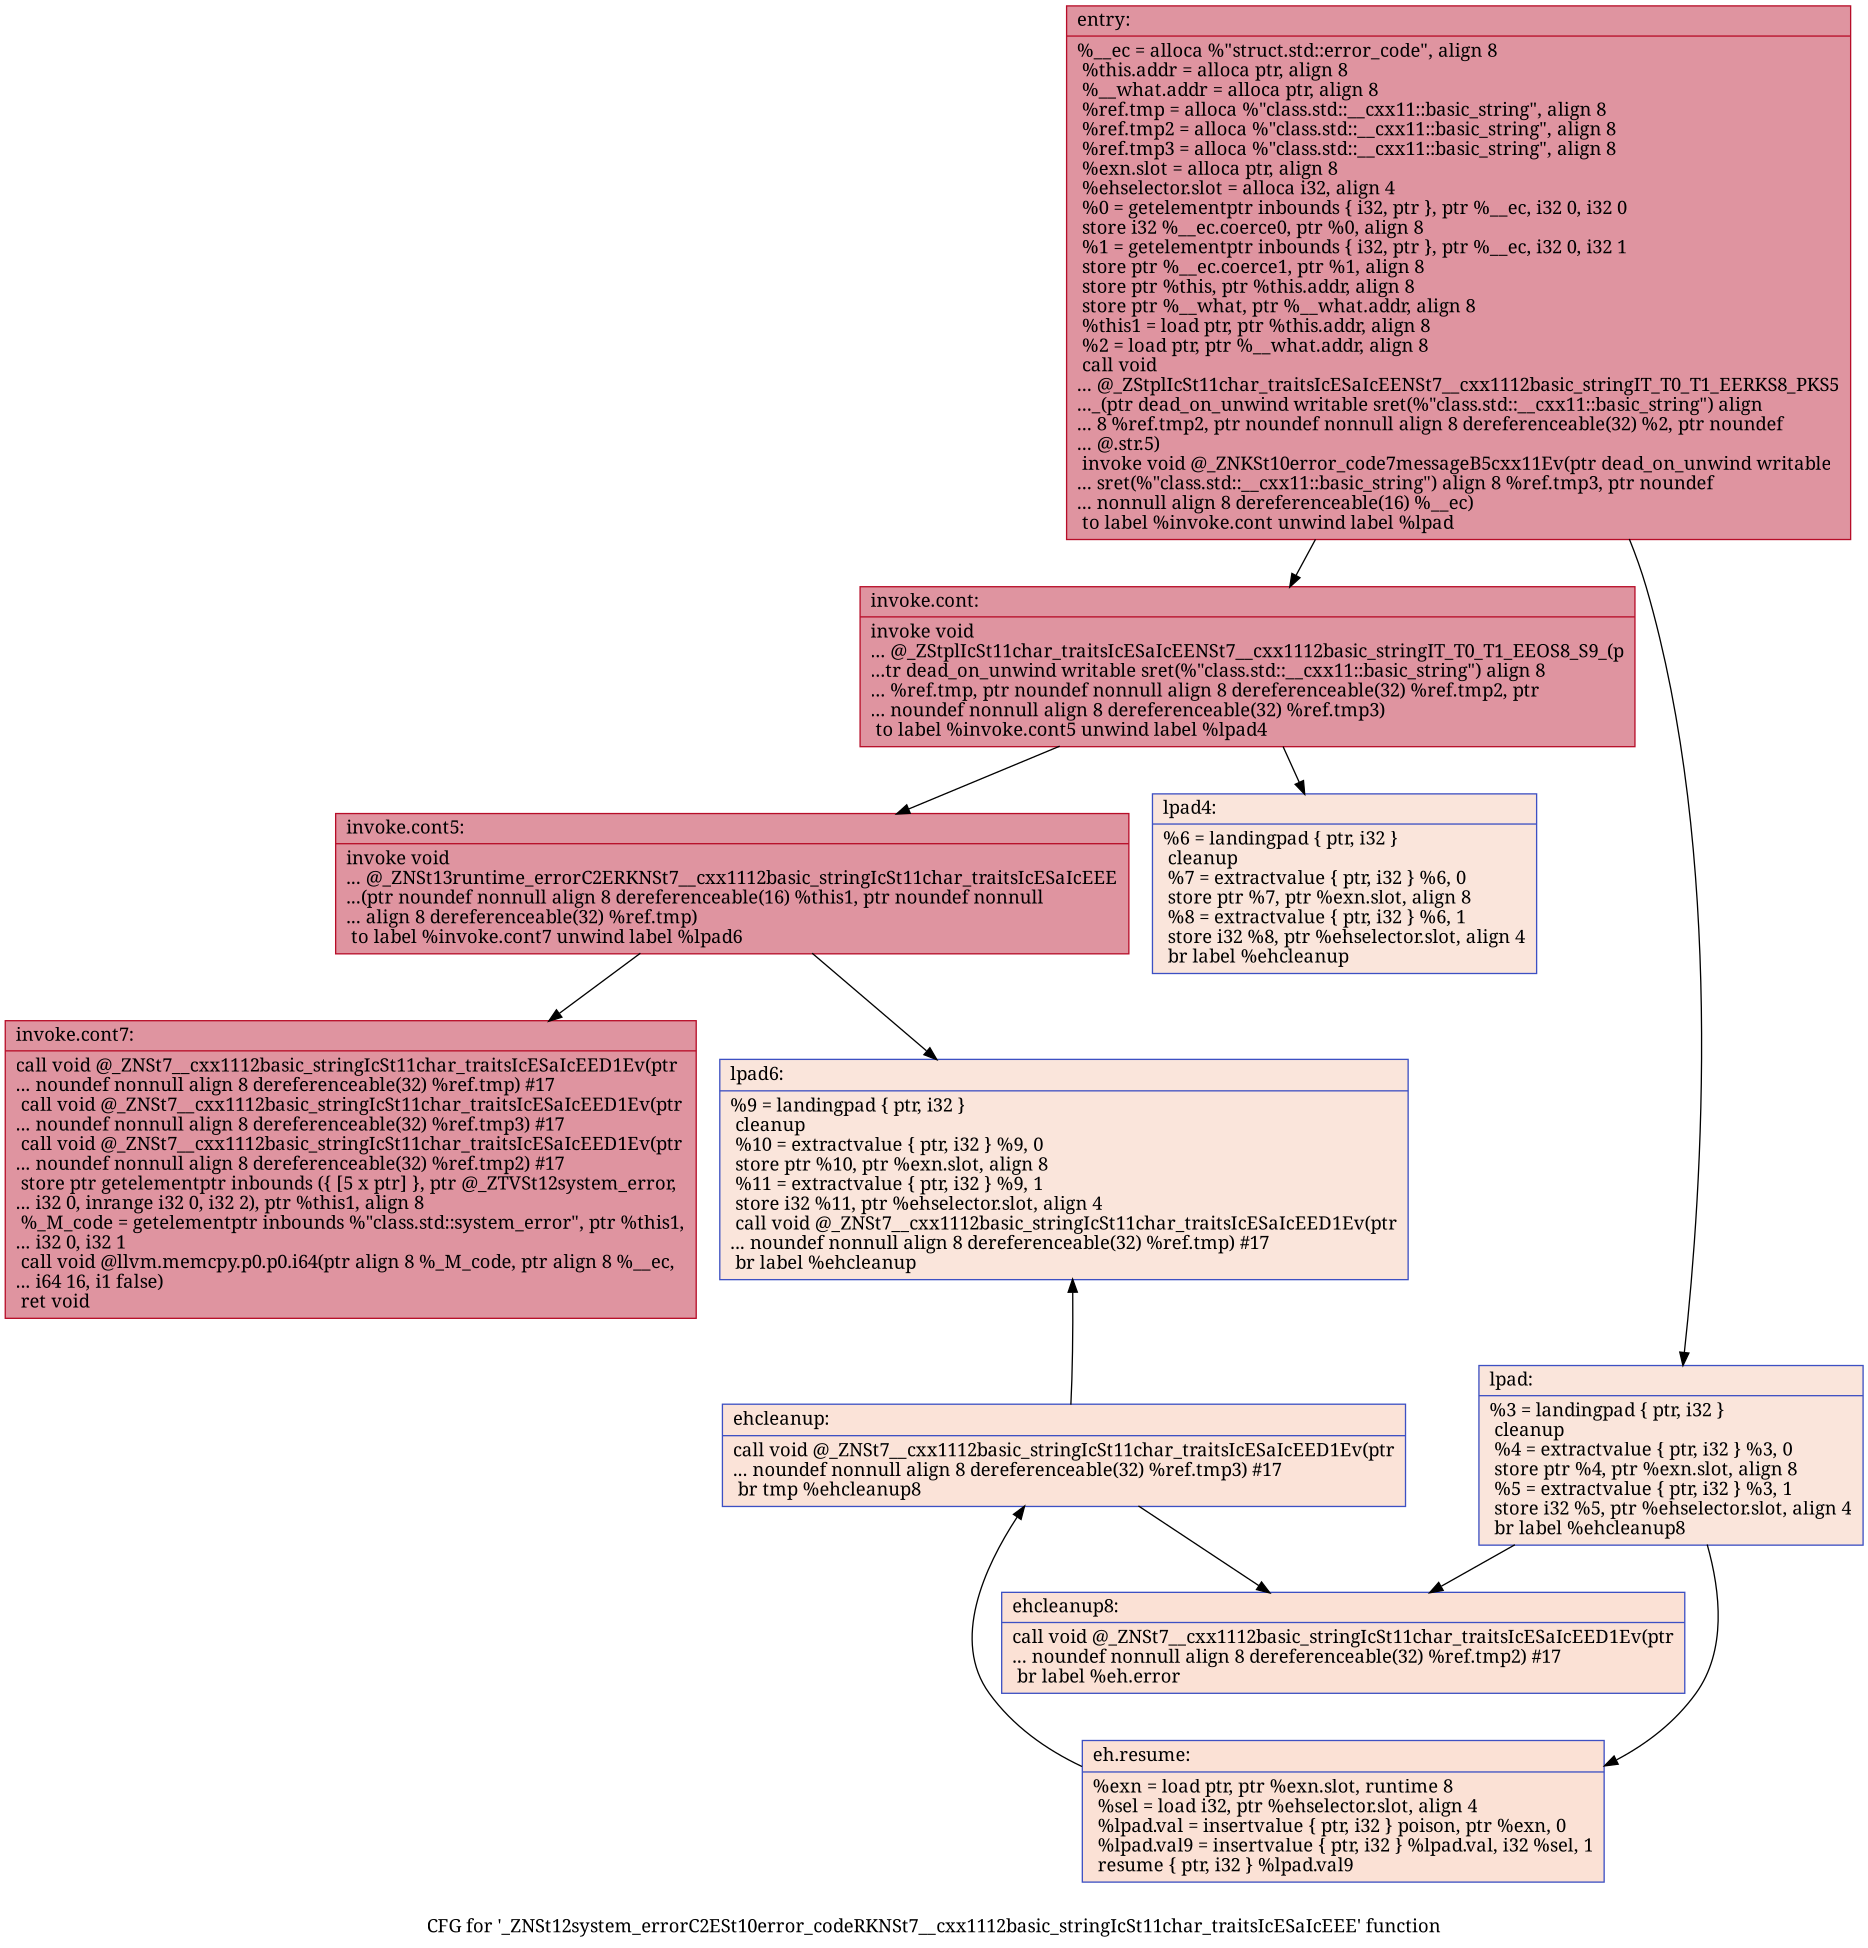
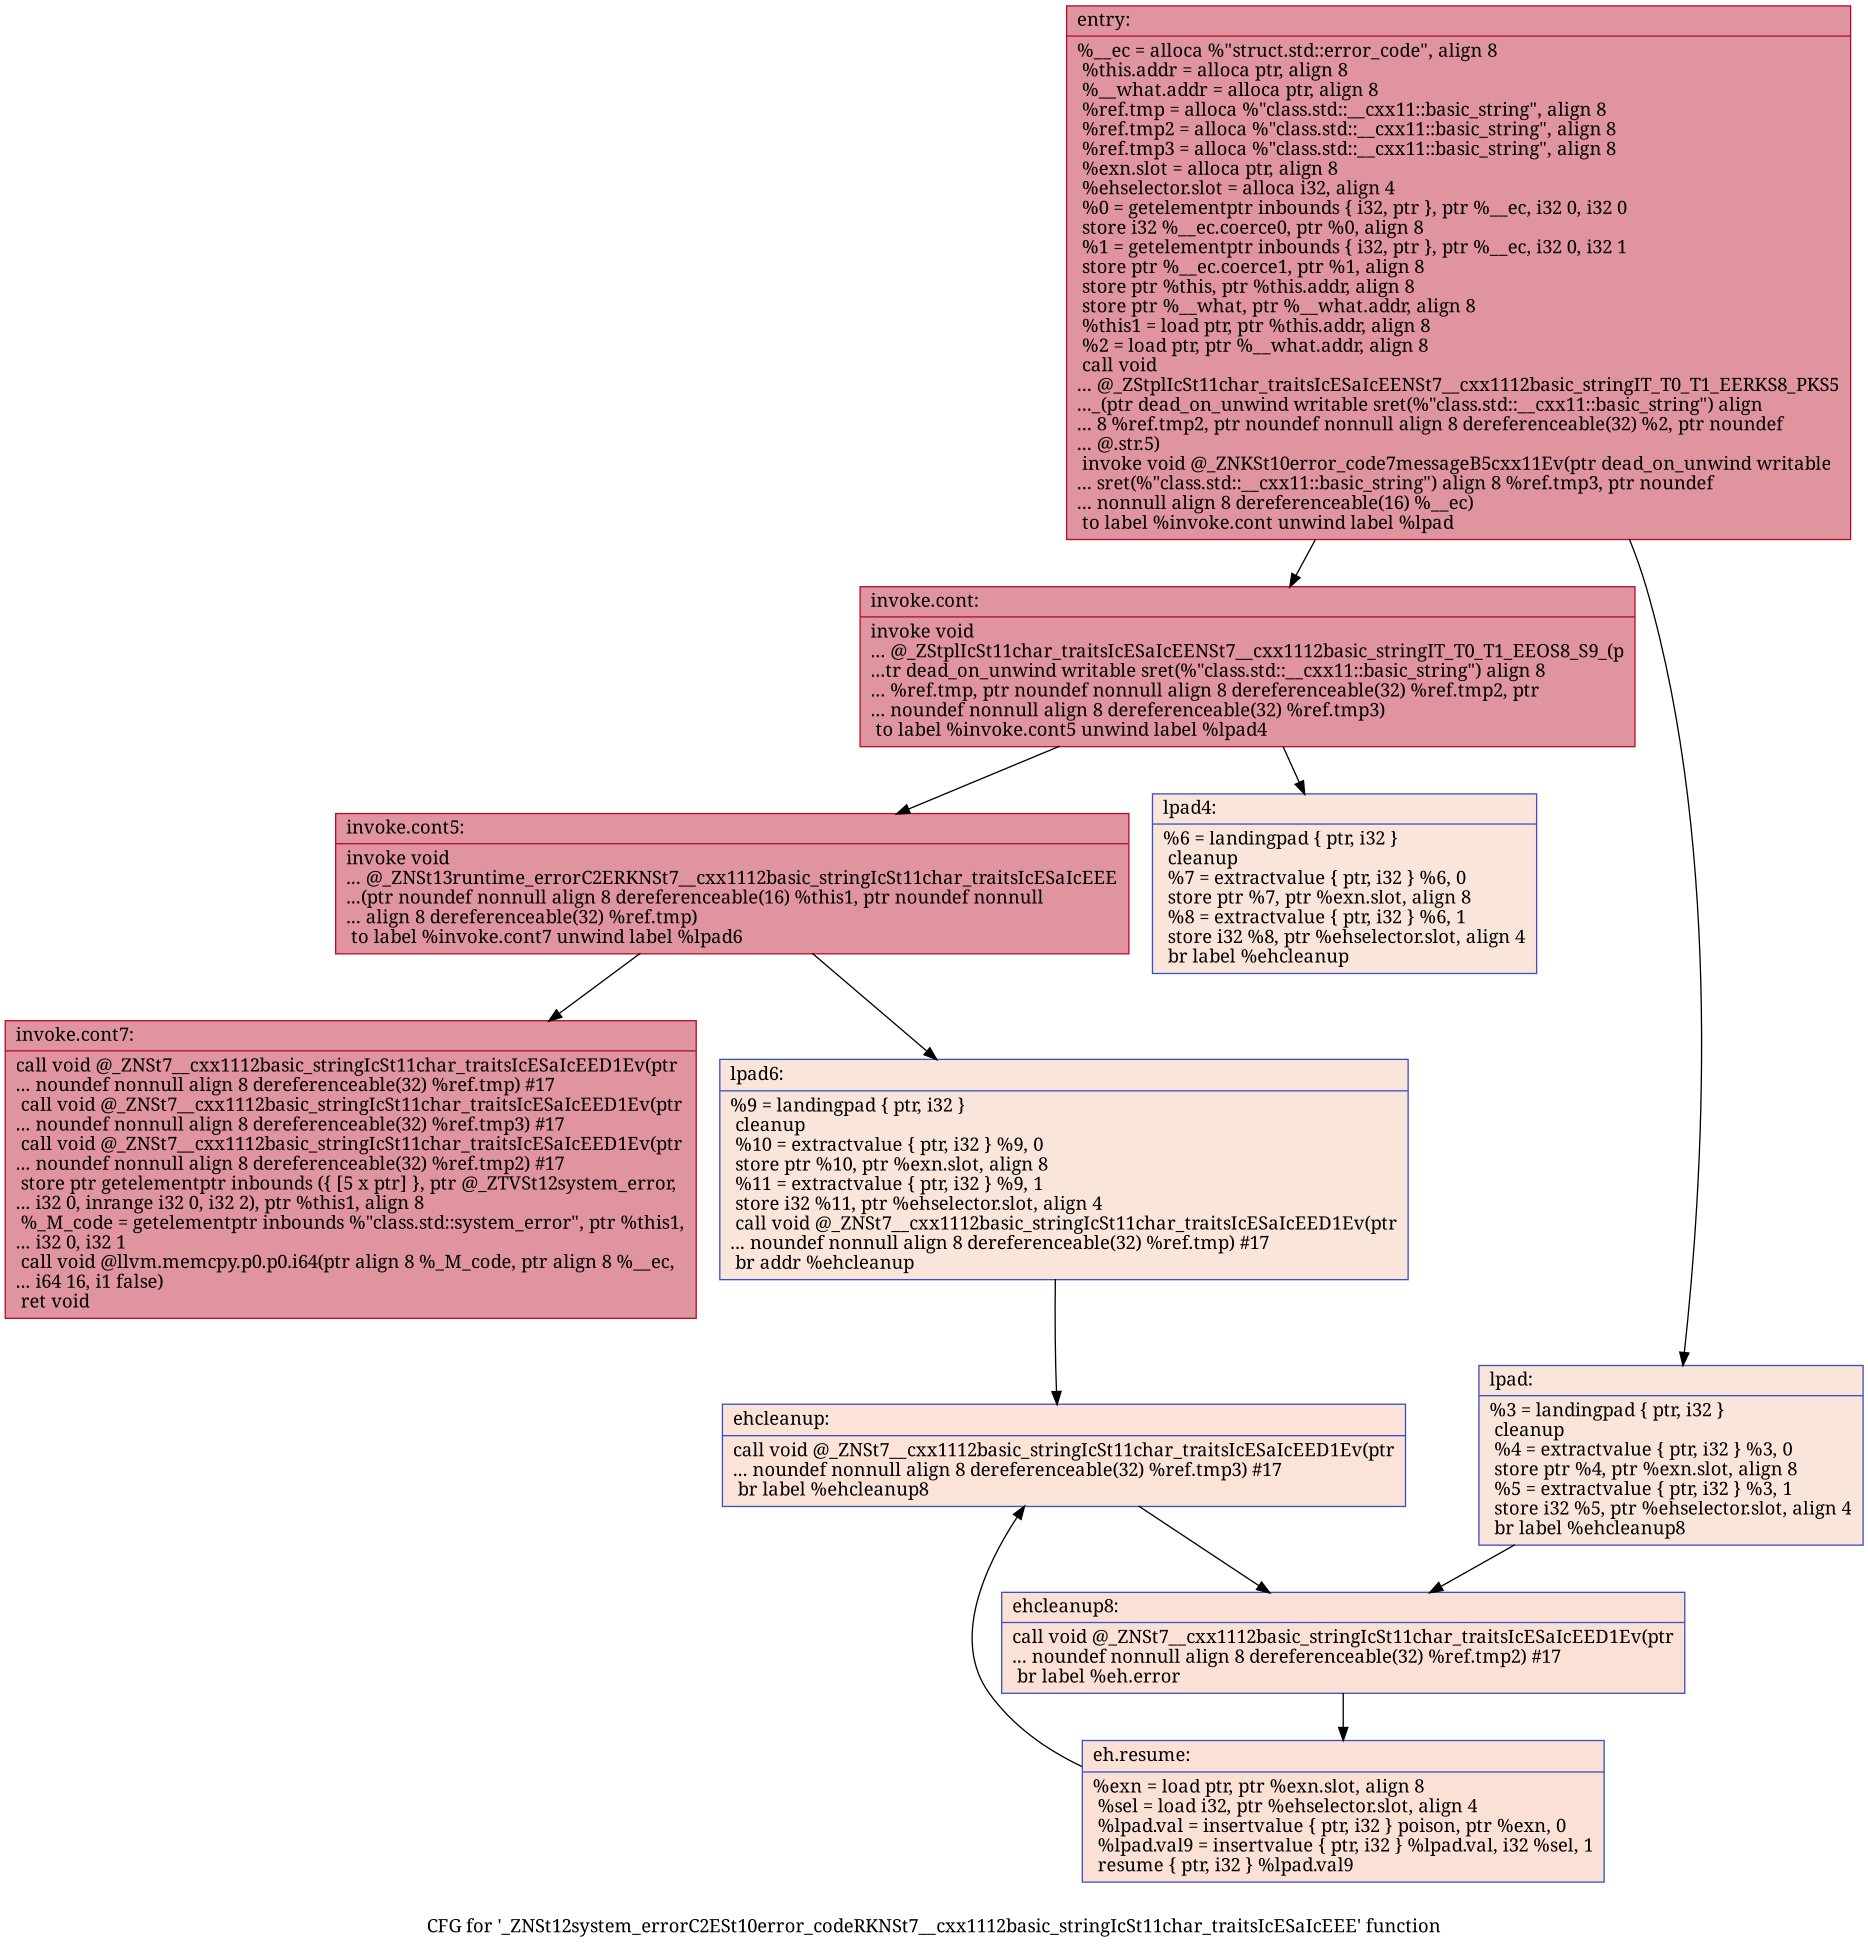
node "lpad6:": text "br label %ehcleanup" -> "br addr %ehcleanup"
edge "ehcleanup:" -> "lpad6:": reversed
node "ehcleanup:": text "br tmp %ehcleanup8" -> "br label %ehcleanup8"
edge "lpad:" -> "eh.resume:": now "ehcleanup8:" -> "eh.resume:"
node "eh.resume:": text "%exn = load ptr, ptr %exn.slot, runtime 8" -> "%exn = load ptr, ptr %exn.slot, align 8"
